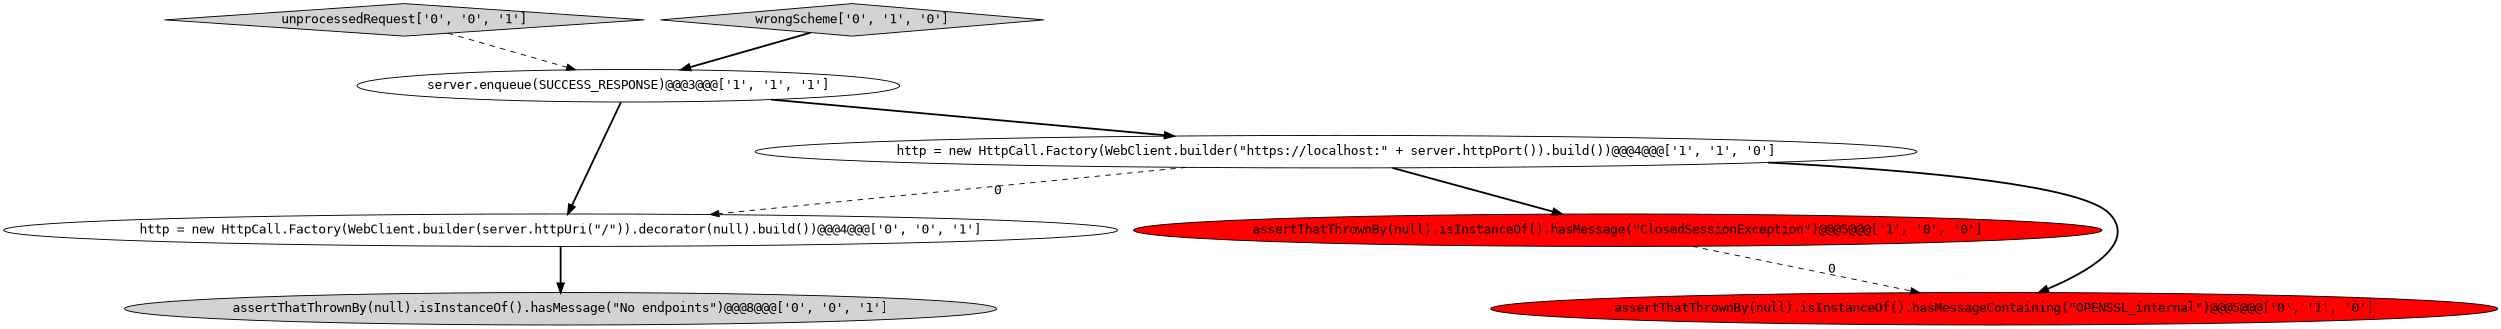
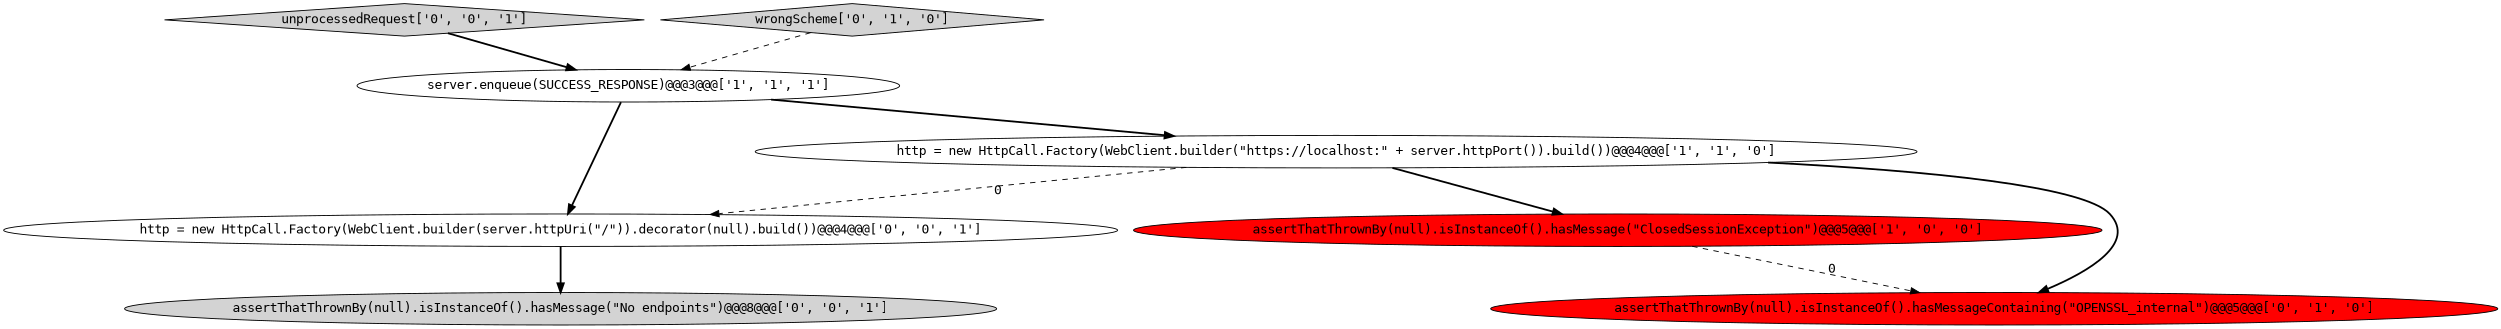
edge "unprocessedRequest['0', '0', '1']" -> "server.enqueue(SUCCESS_RESPONSE)@@@3@@@['1', '1', '1']": style dashed -> bold
edge "wrongScheme['0', '1', '0']" -> "server.enqueue(SUCCESS_RESPONSE)@@@3@@@['1', '1', '1']": style bold -> dashed
